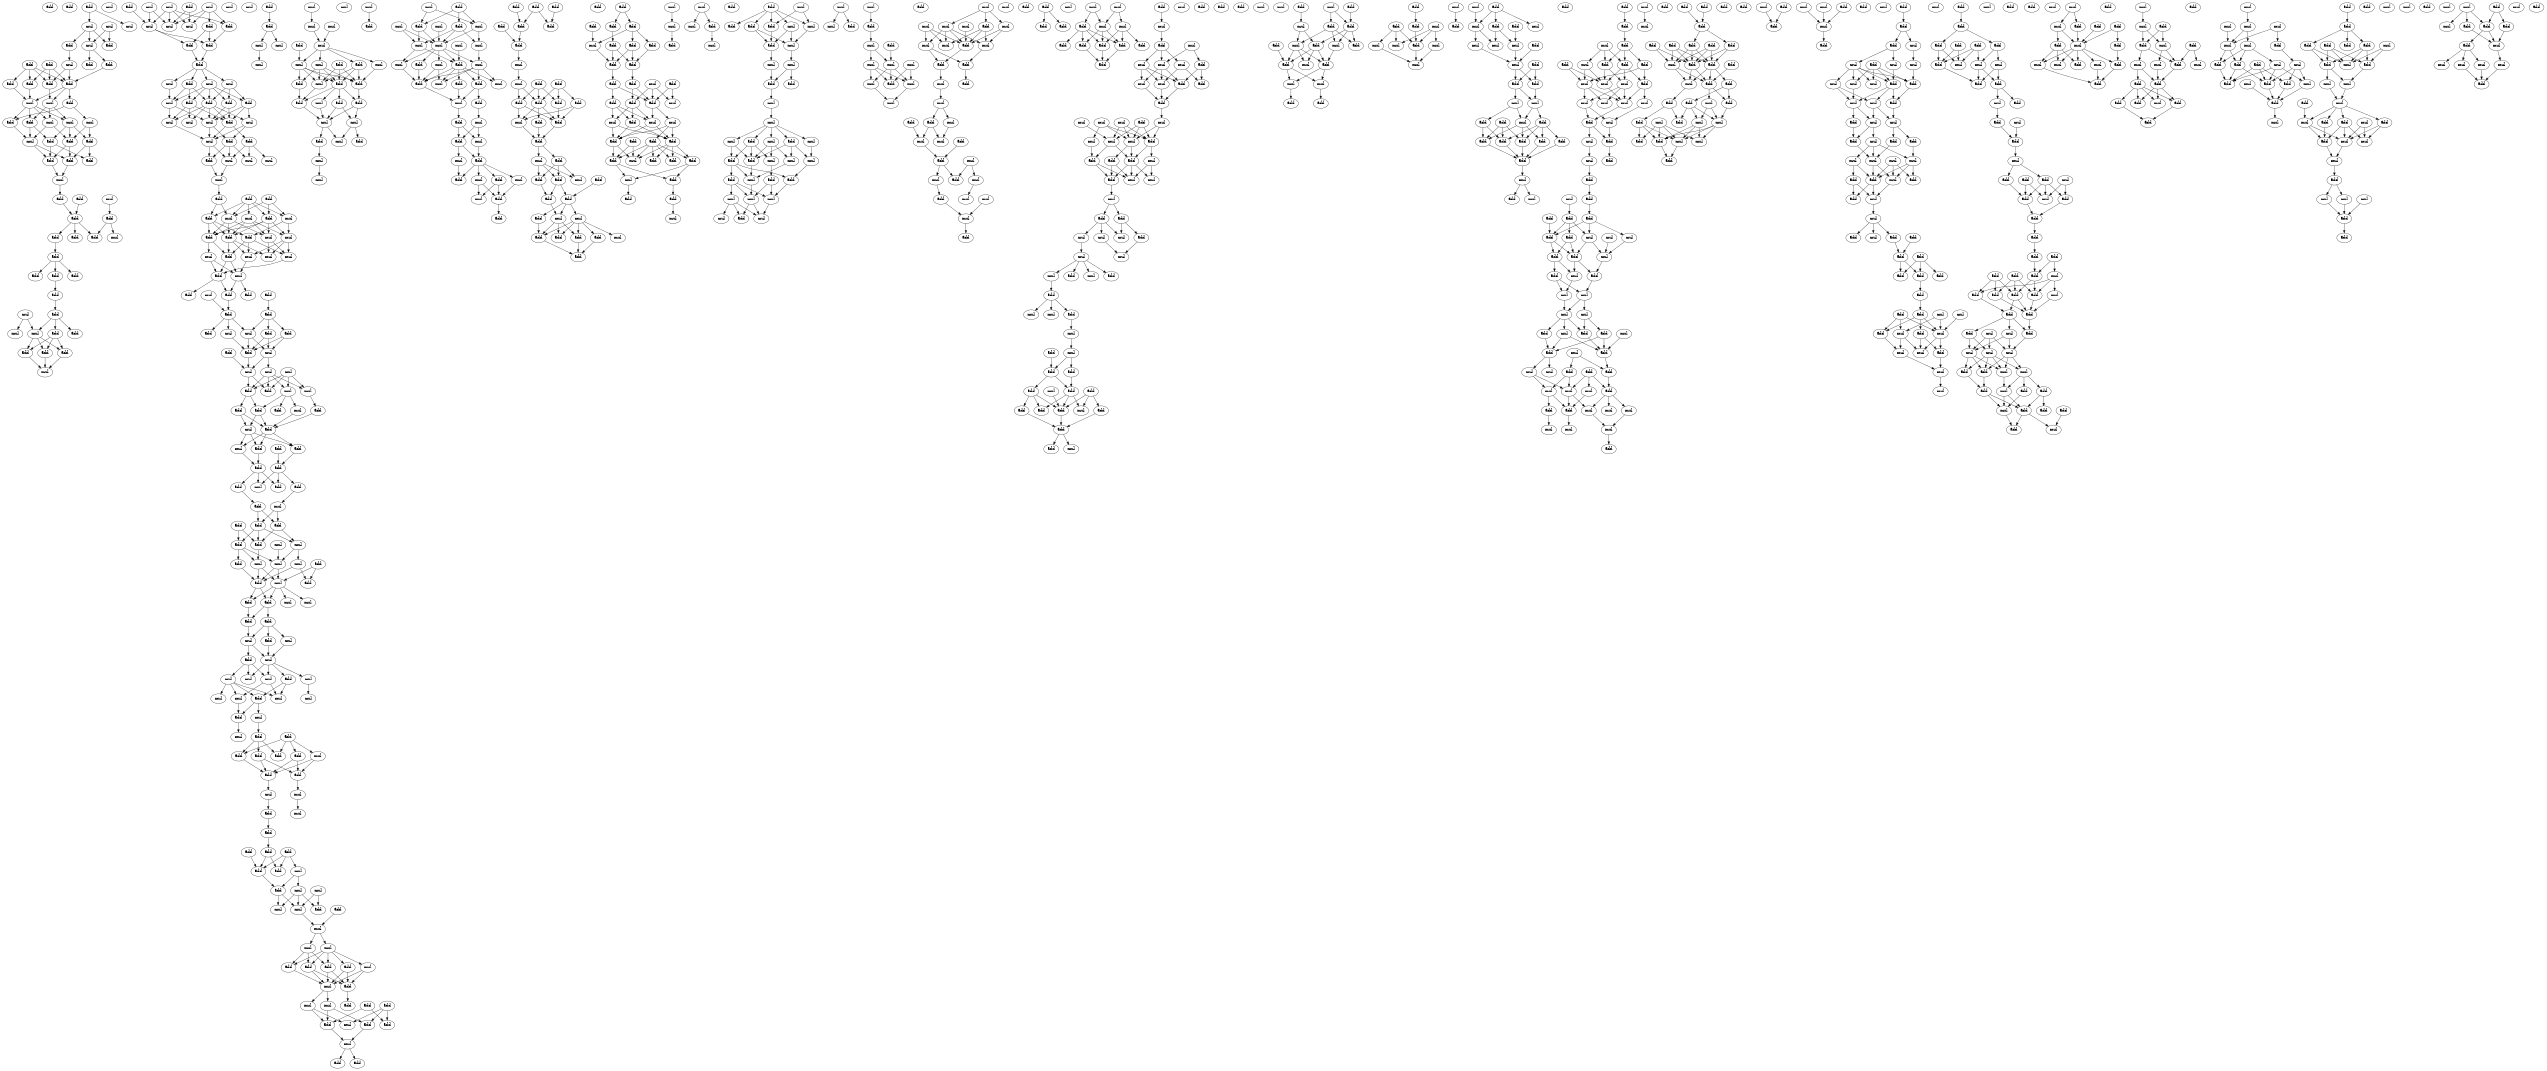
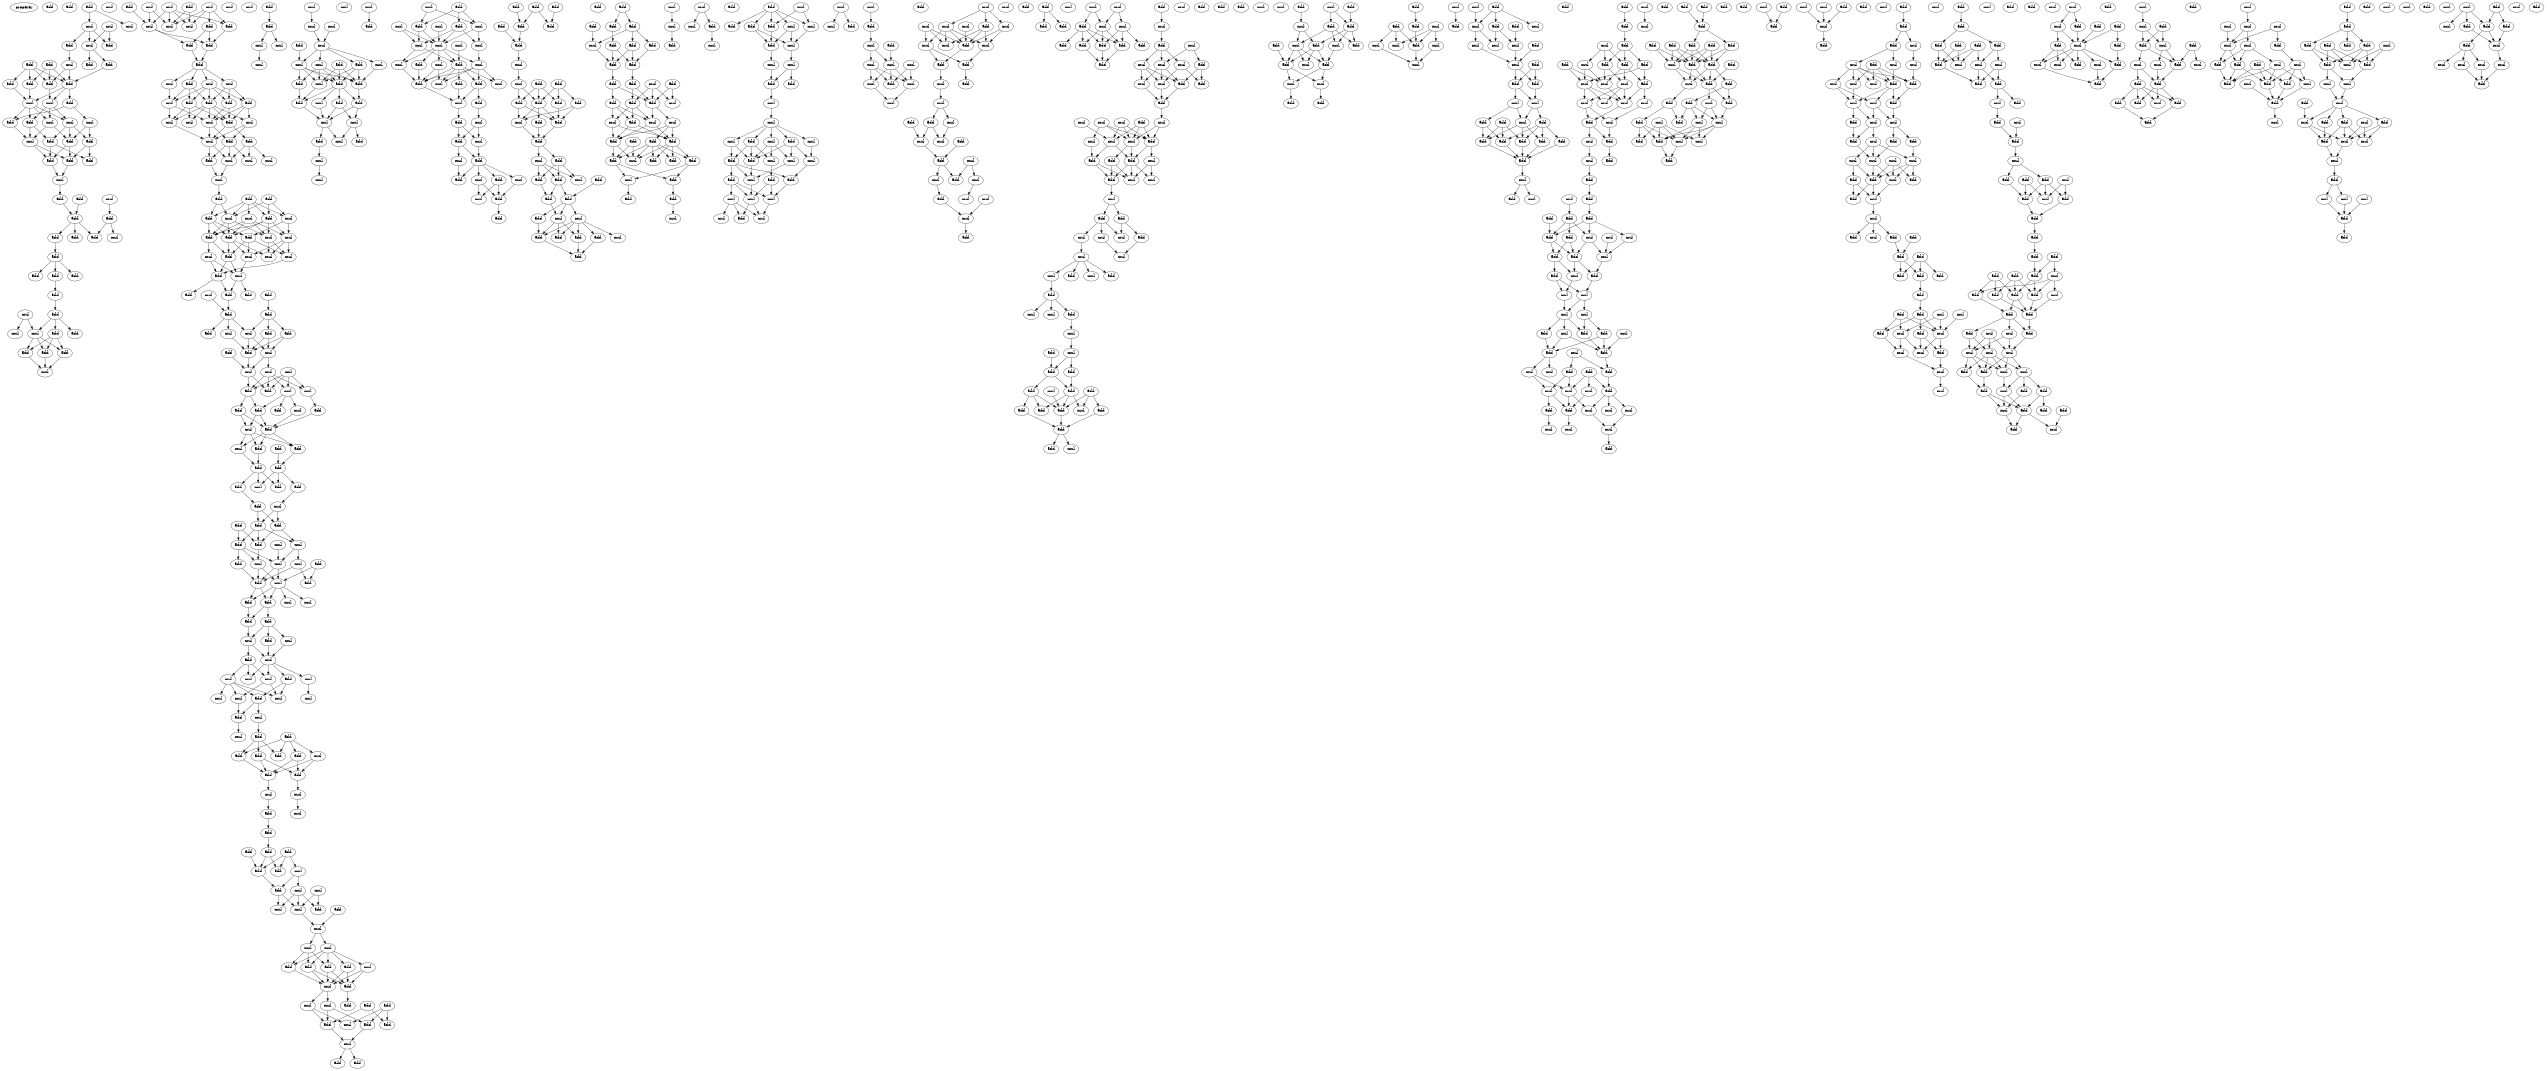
node "property": added
